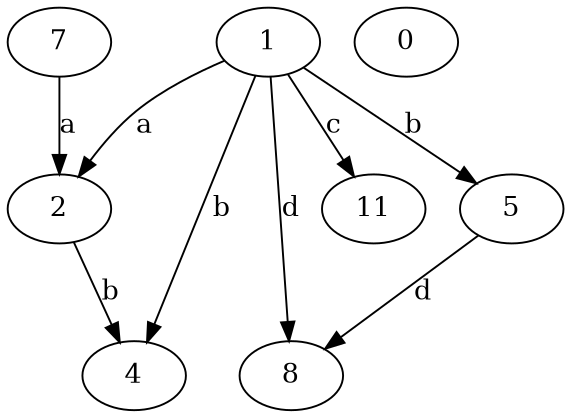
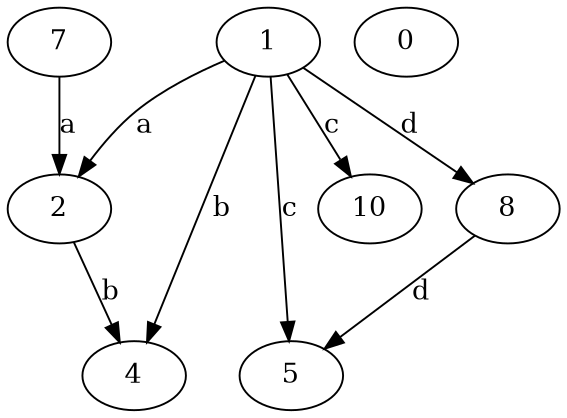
edge "1" -> "5": label "b" -> "c"
node "11": label "11" -> "10"
edge "5" -> "8": reversed
